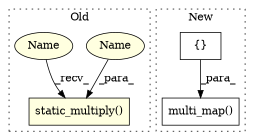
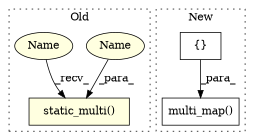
node "static_multiply()": label "static_multiply()" -> "static_multi()"
